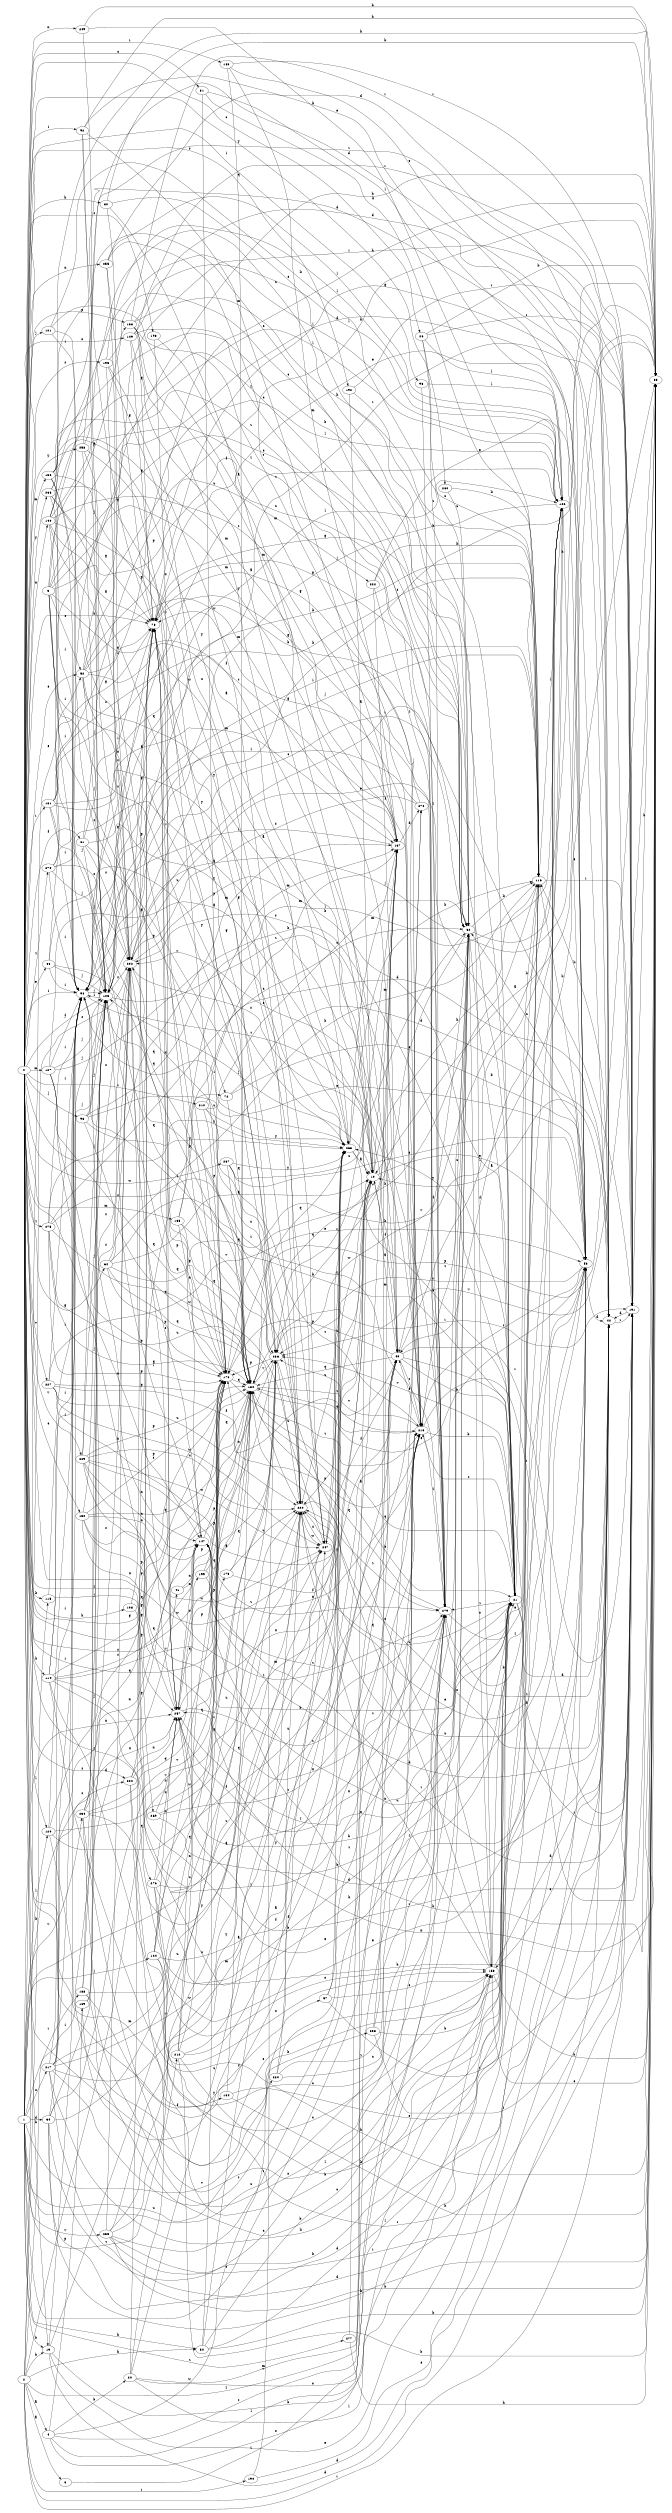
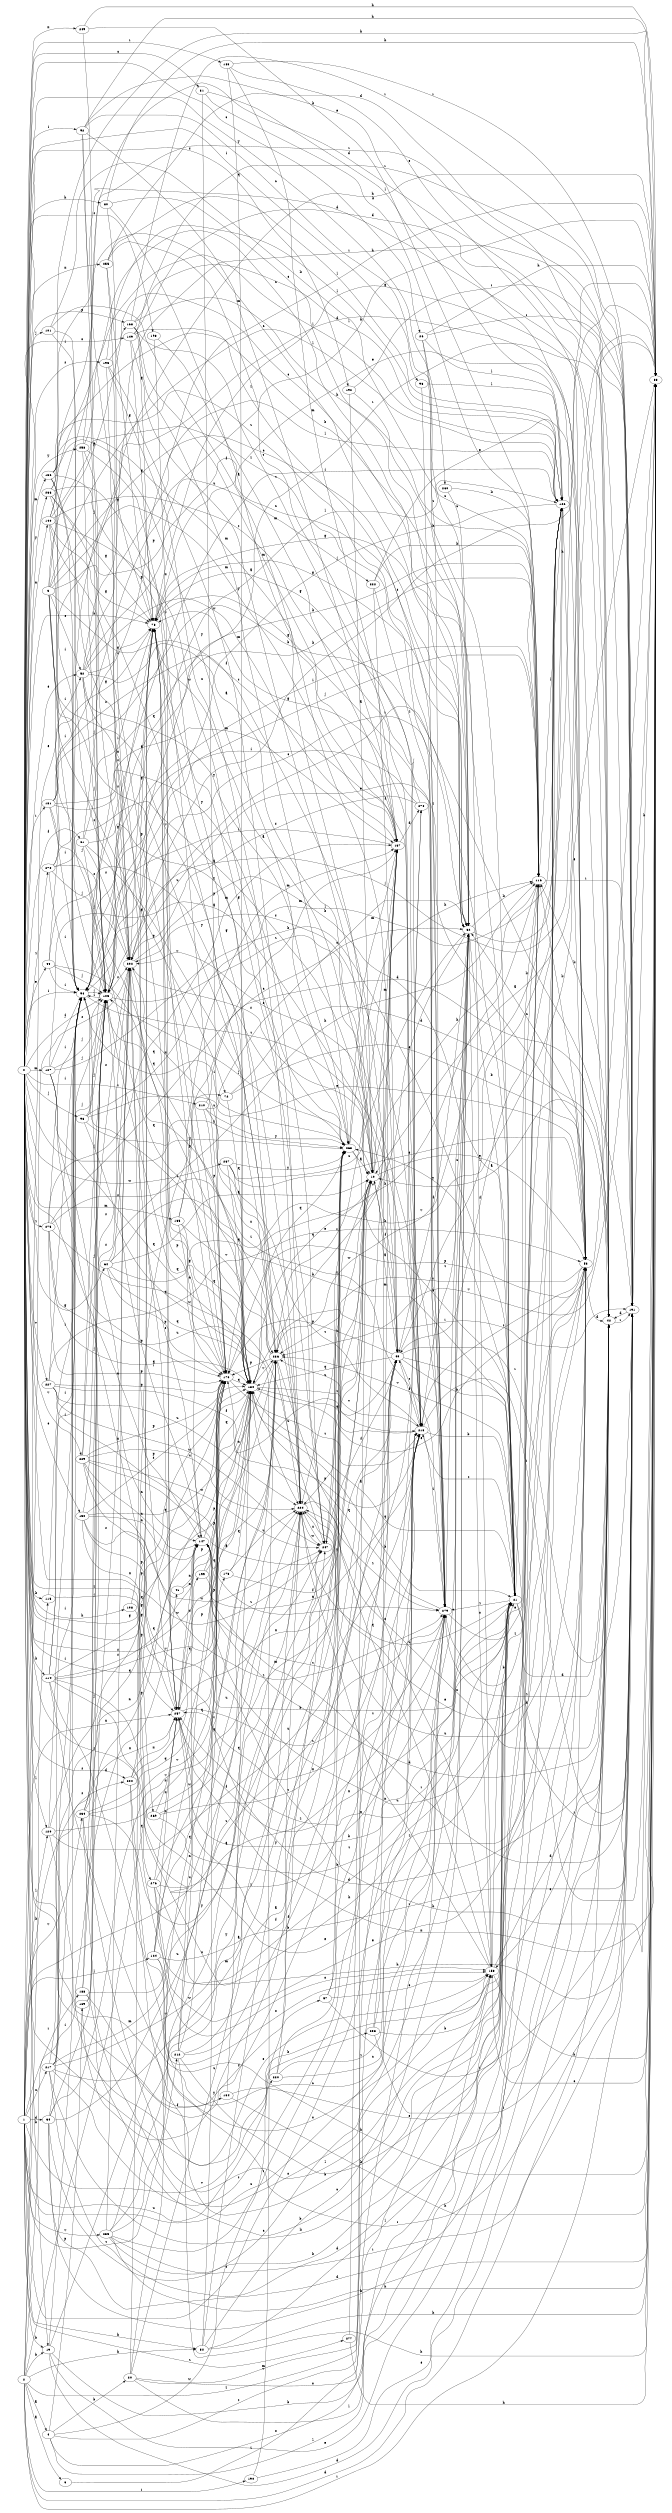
edge "140" -> "32": now "92" -> "32"
edge "4" -> "279": now "4" -> "126"
